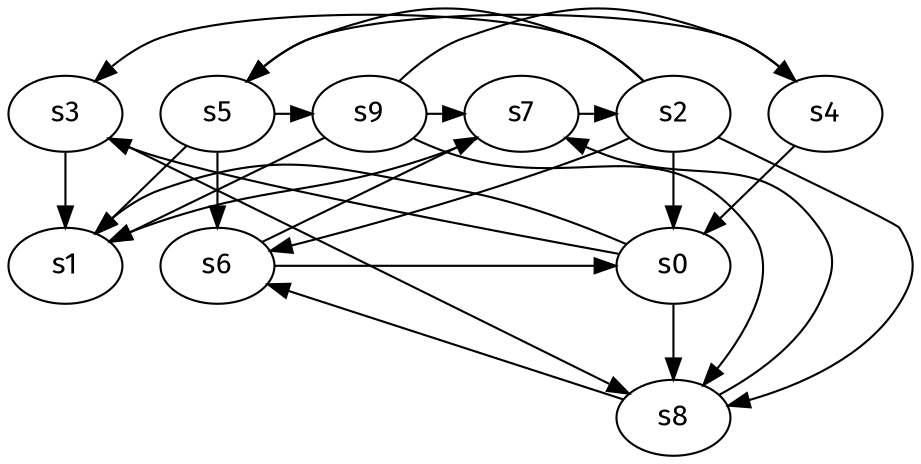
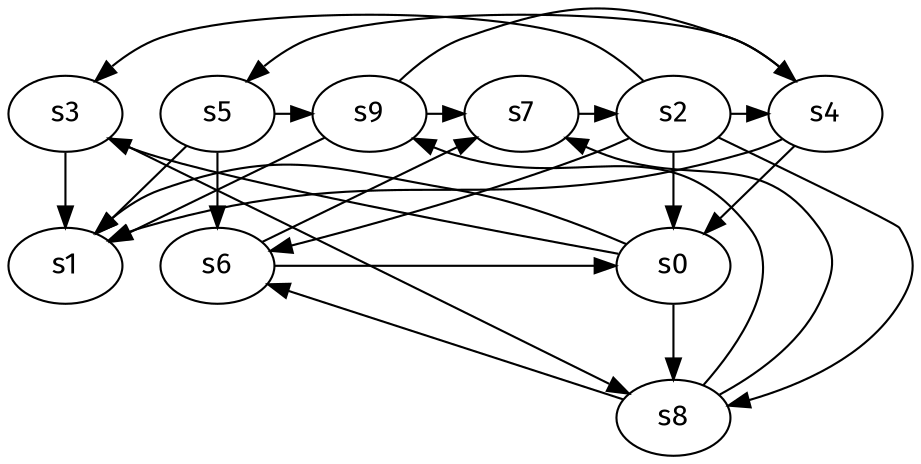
edge "s2" -> "s5": now "s2" -> "s4"
edge "s7" -> "s1": now "s4" -> "s1"
edge "s9" -> "s8": reversed
